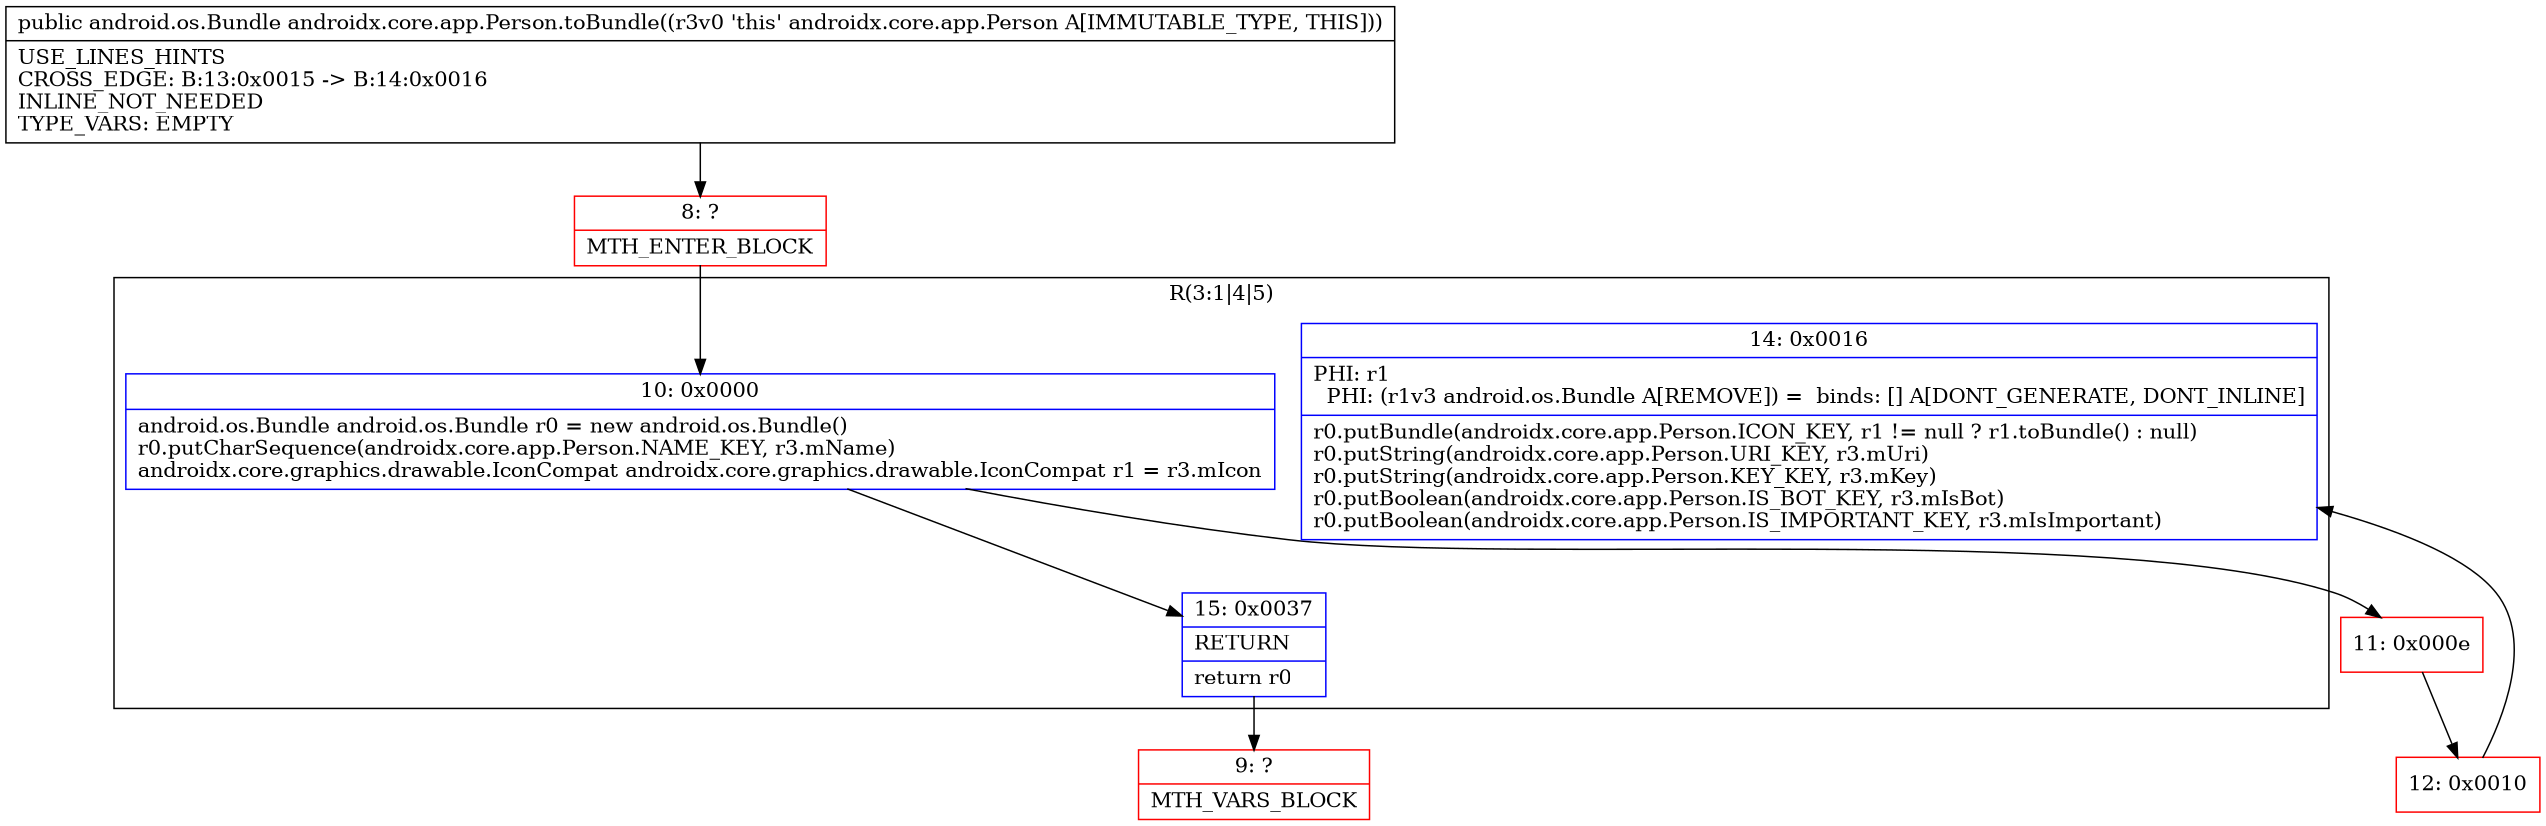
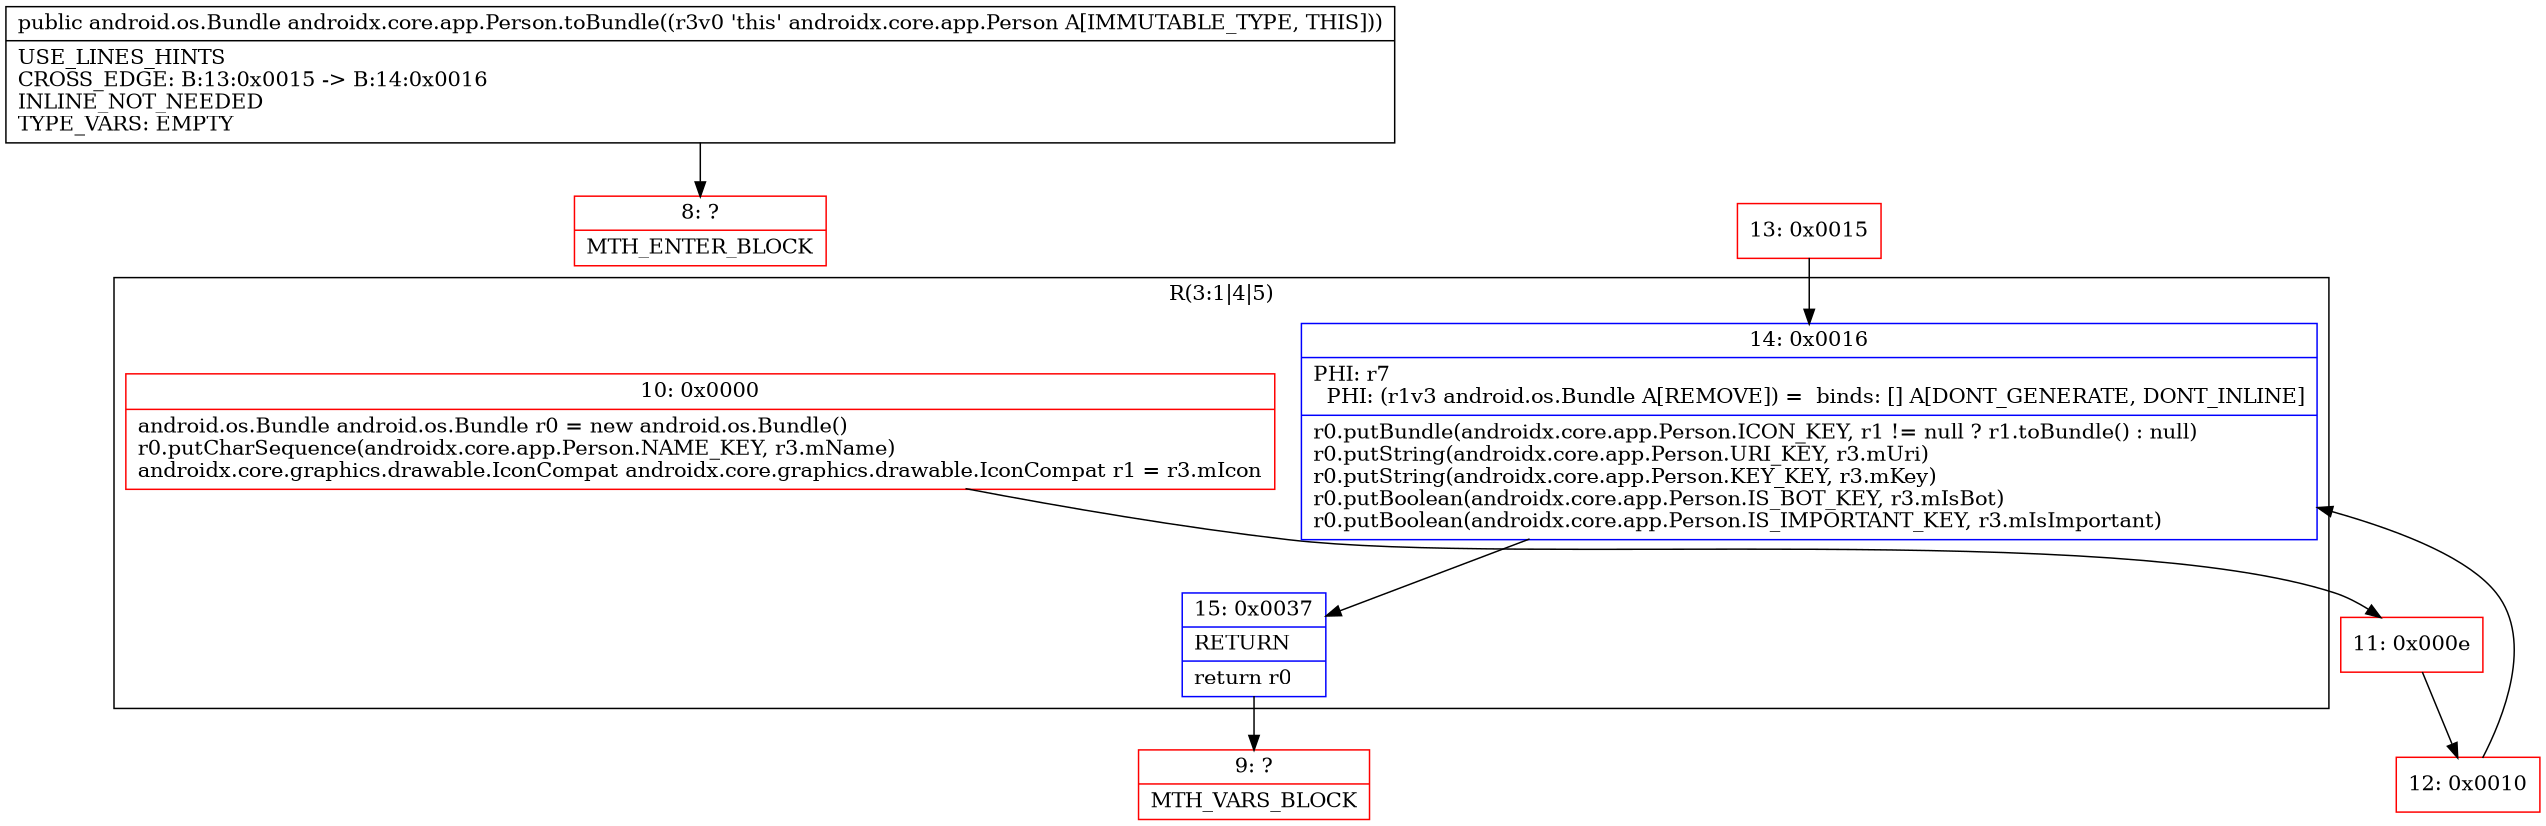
node "13: 0x0015": added
edge "8: ?" -> "10: 0x0000": removed
node "14: 0x0016": text "PHI: r1" -> "PHI: r7"
node "10: 0x0000": color blue -> red
edge "10: 0x0000" -> "15: 0x0037": now "14: 0x0016" -> "15: 0x0037"
